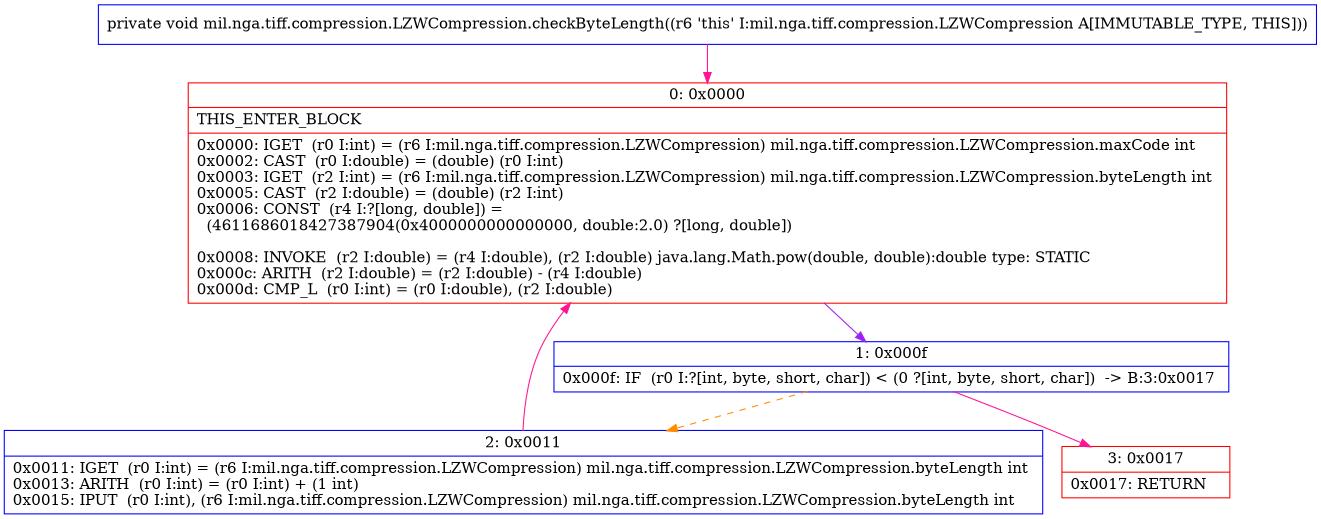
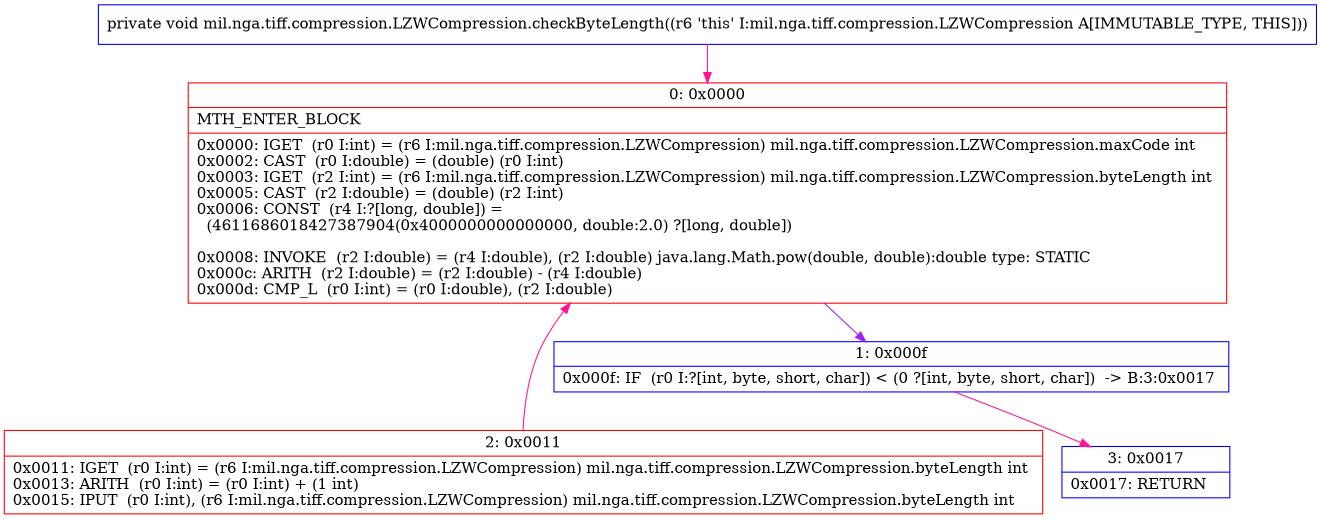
node "0: 0x0000": text "THIS_ENTER_BLOCK" -> "MTH_ENTER_BLOCK"
edge "1: 0x000f" -> "2: 0x0011": removed
node "2: 0x0011": color blue -> red
node "3: 0x0017": color red -> blue
